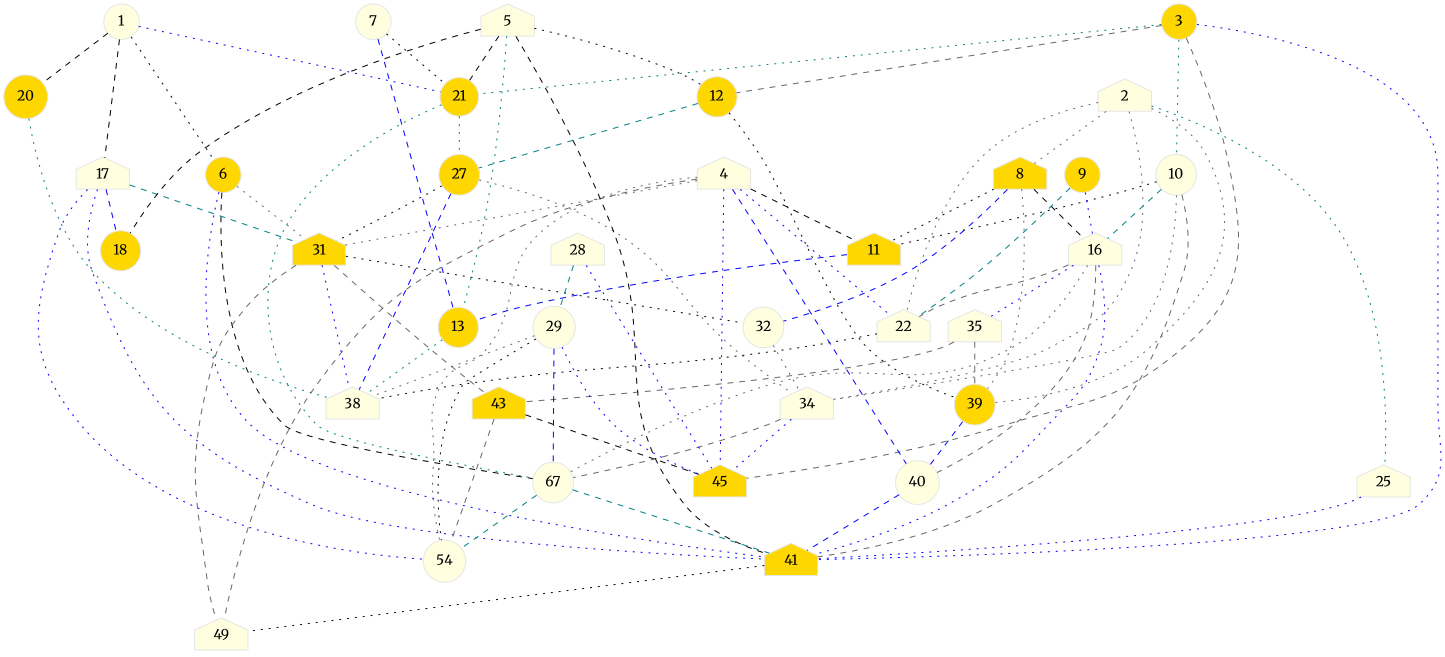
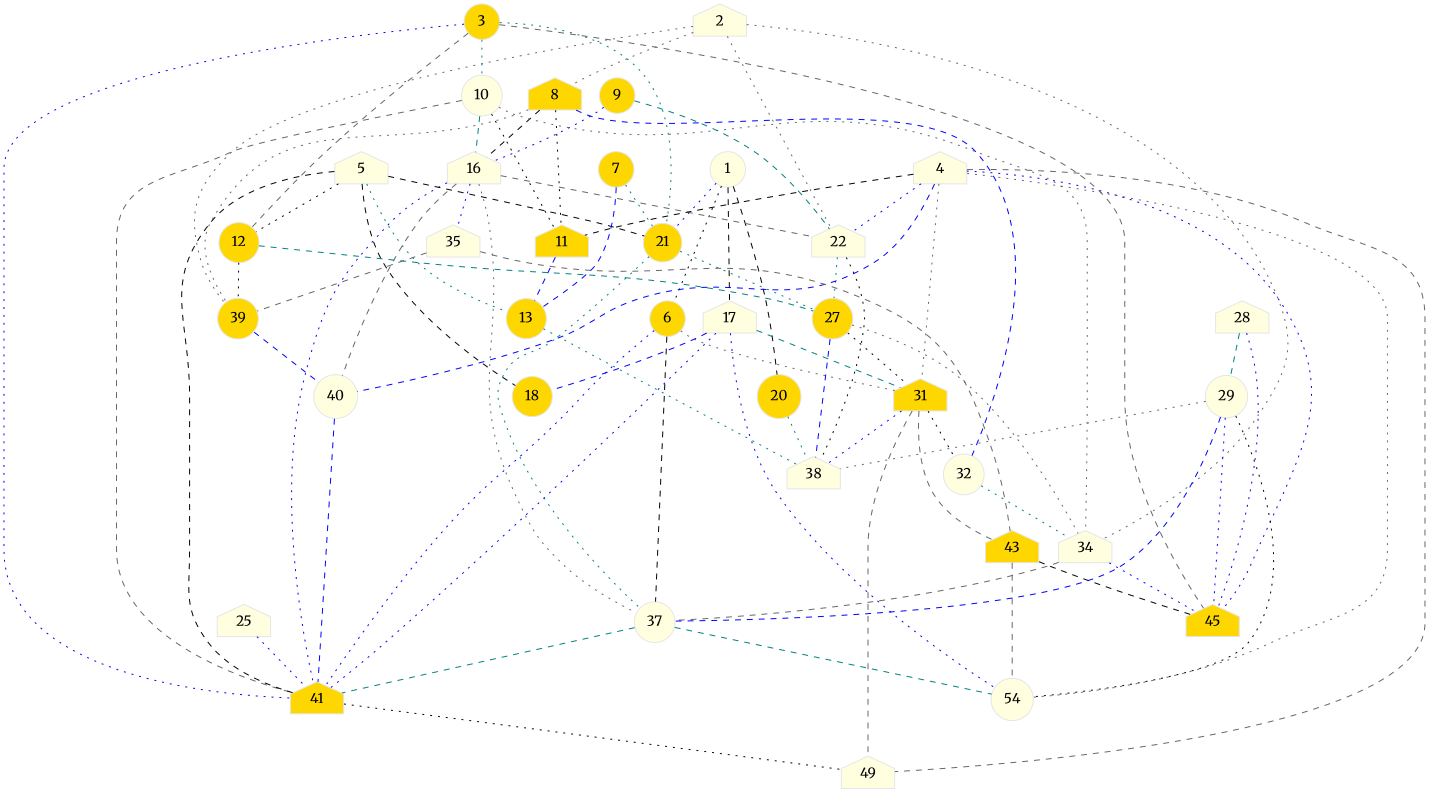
node "7": fillcolor lightyellow -> gold
edge "7" -- "21": color black -> teal
edge "2" -- "25": removed
edge "22" -- "27": added
node "67": label "67" -> "37"
